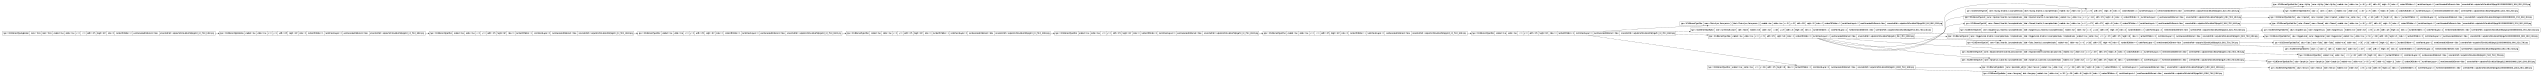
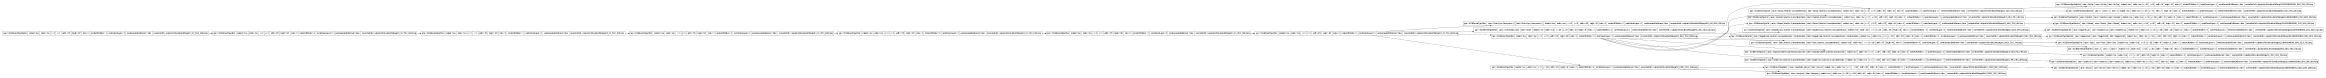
node "type = XCUIElementTypeApplication": removed
